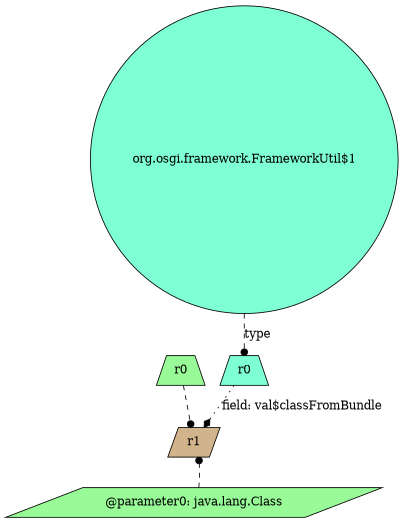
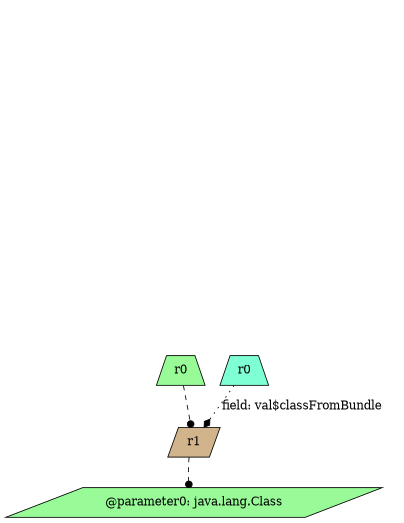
node "org.osgi.framework.FrameworkUtil$1": removed
edge "@parameter0: java.lang.Class" -> "r1": reversed
